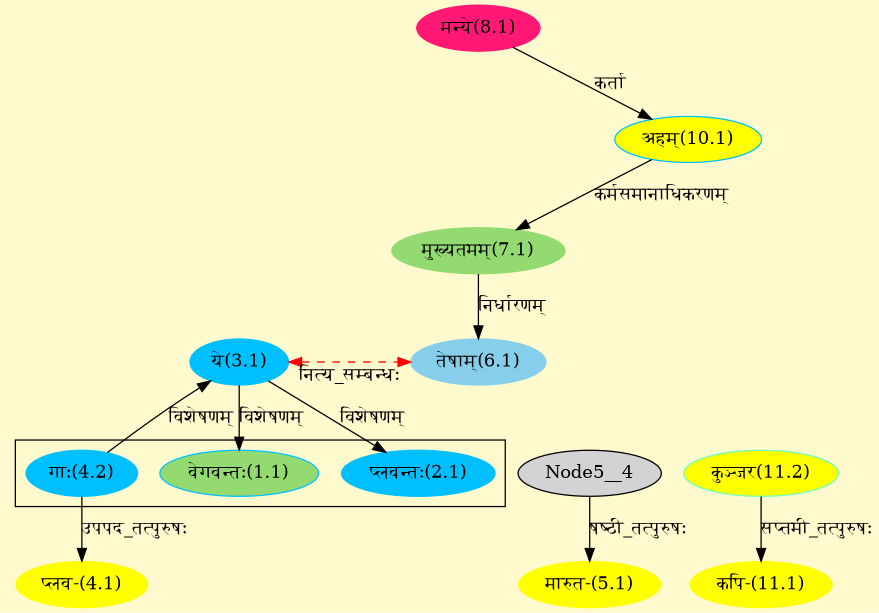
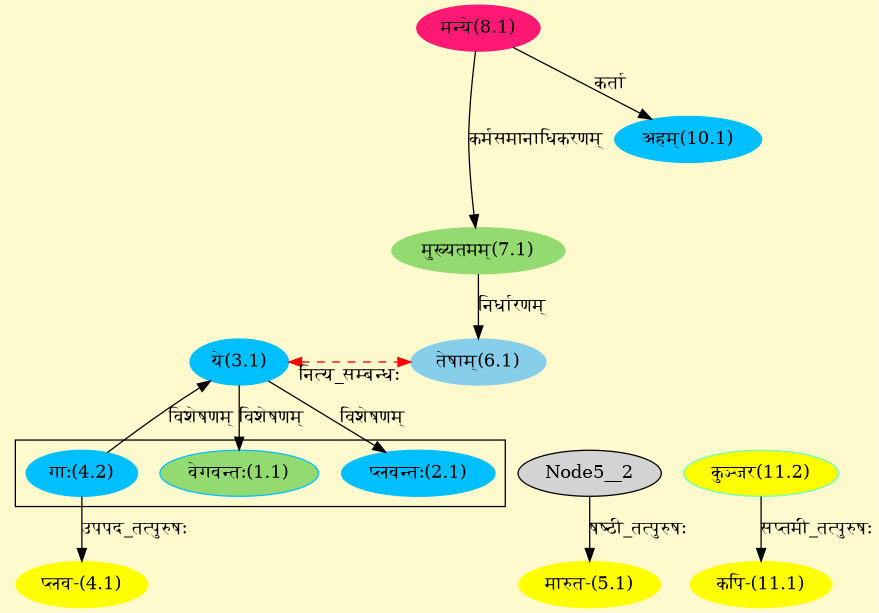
node "अहम्(10.1)": fillcolor #ffff00 -> #00bfff
edge "अहम्(10.1)" -> "मुख्यतमम्(7.1)": now "मन्ये(8.1)" -> "मुख्यतमम्(7.1)"
node "Node5__4": label "Node5__4" -> "Node5__2"
